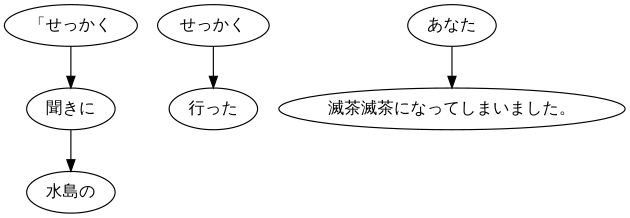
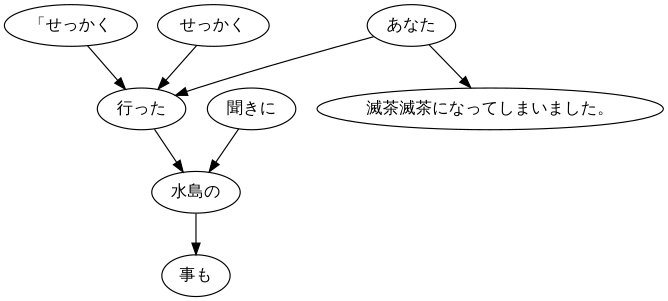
edge "「せっかく" -> "聞きに": now "「せっかく" -> "行った"
edge "あなた" -> "行った": added
edge "行った" -> "水島の": added
node "事も": added
